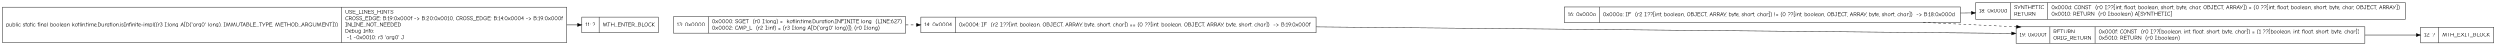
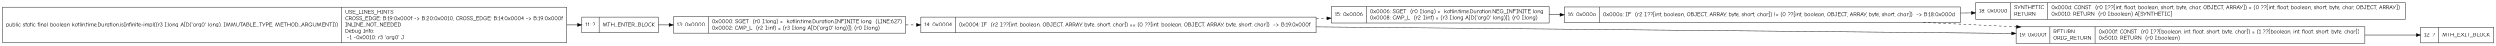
node "15: 0x0006": added
edge "11: ?" -> "13: 0x0000": added
